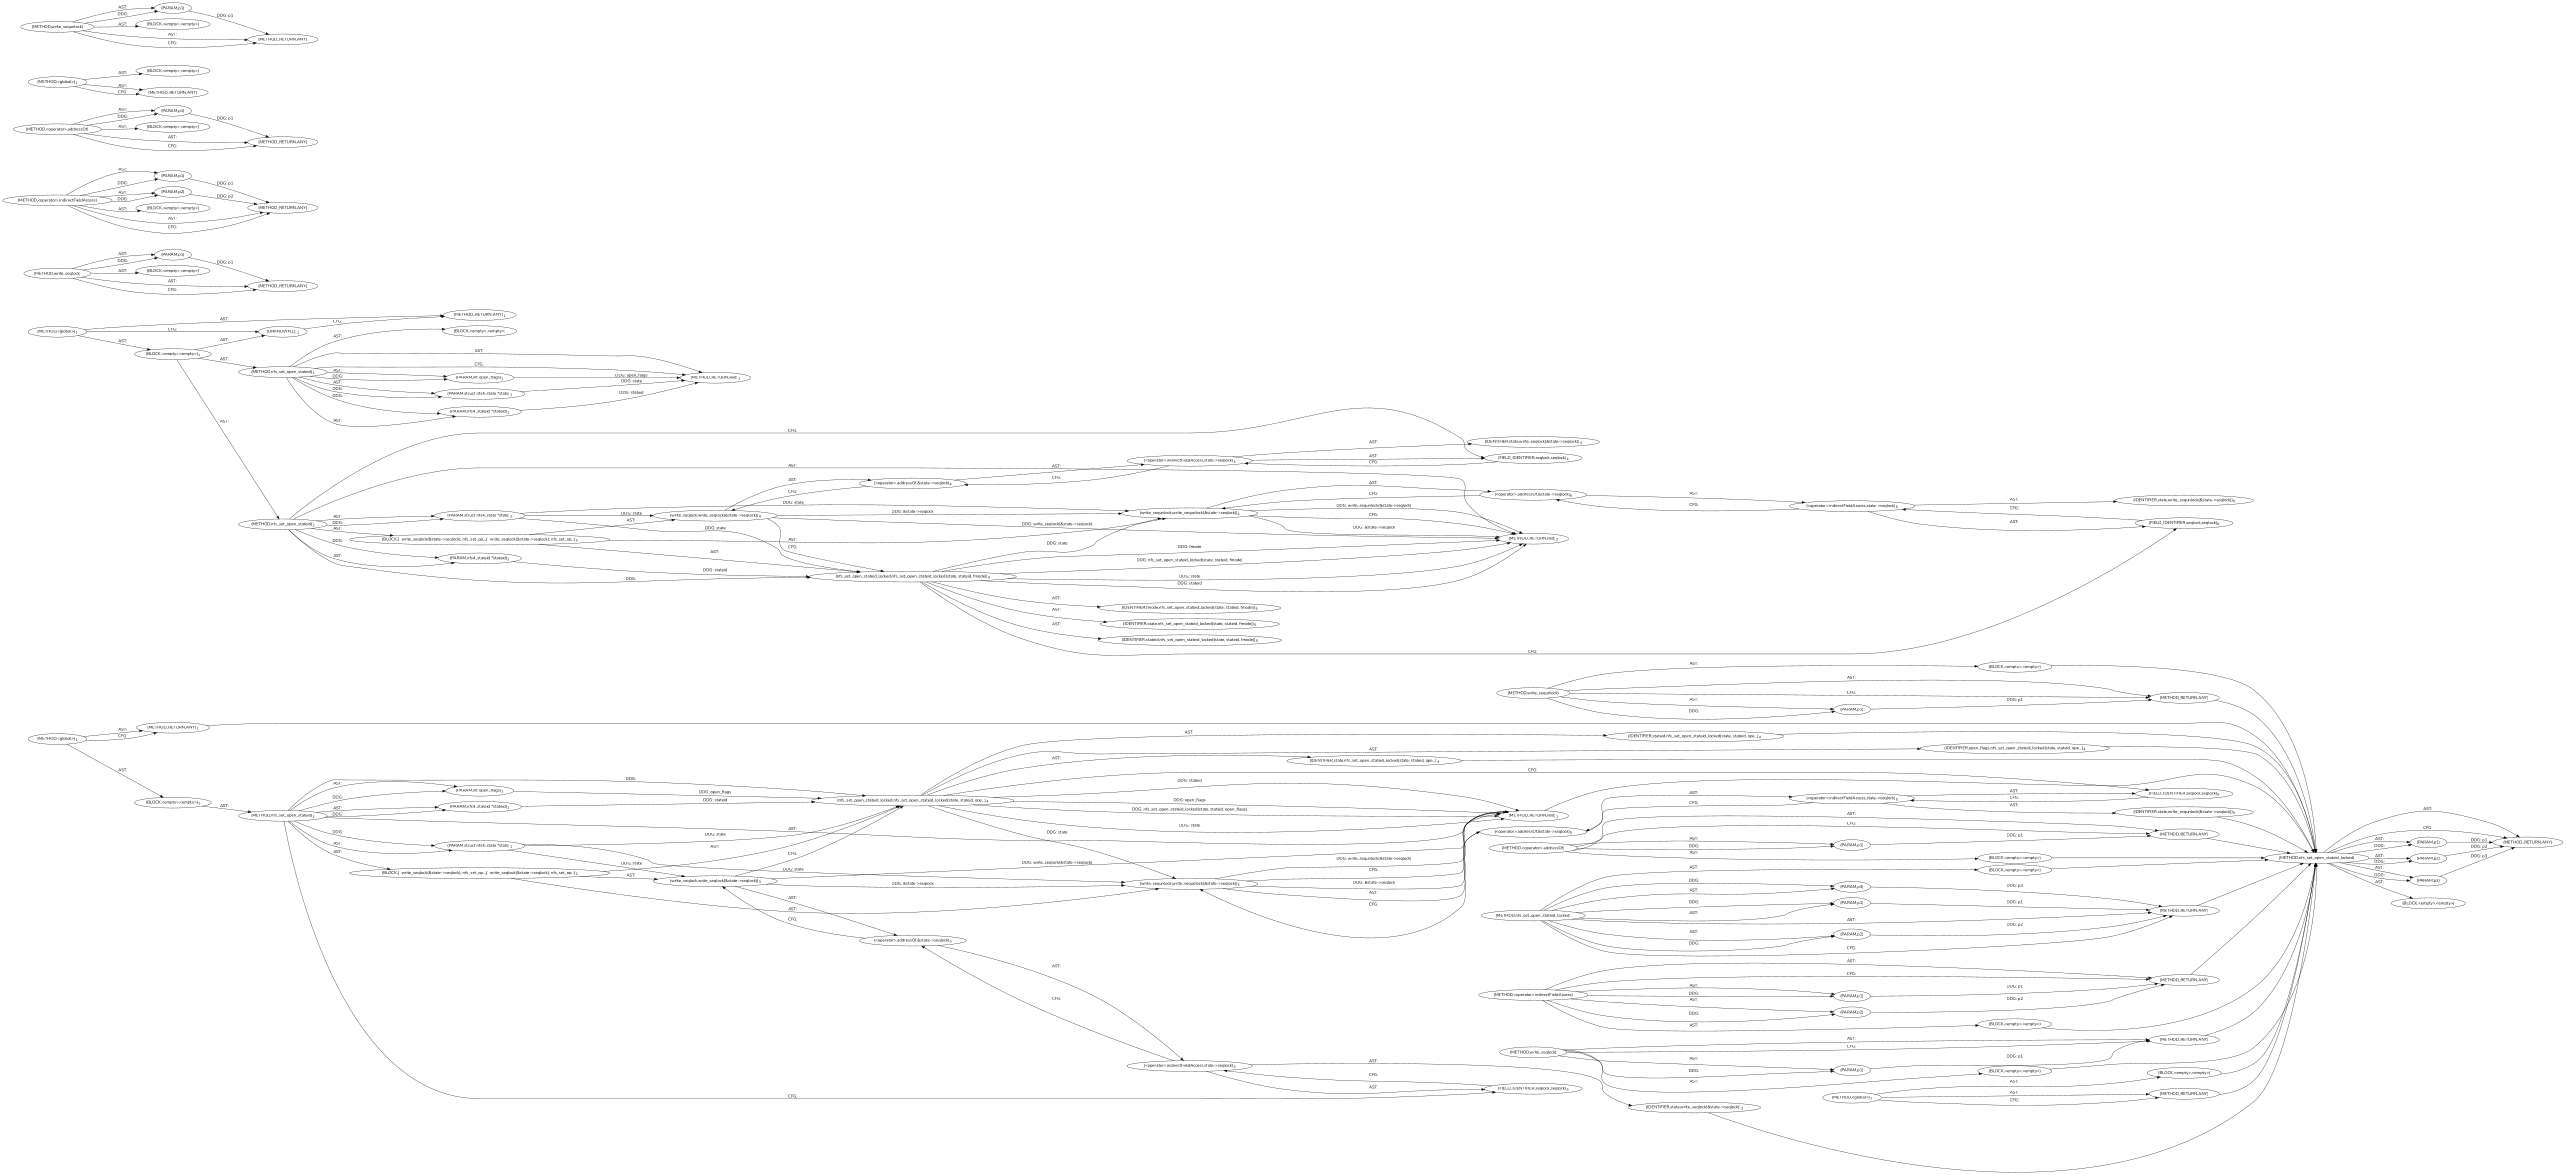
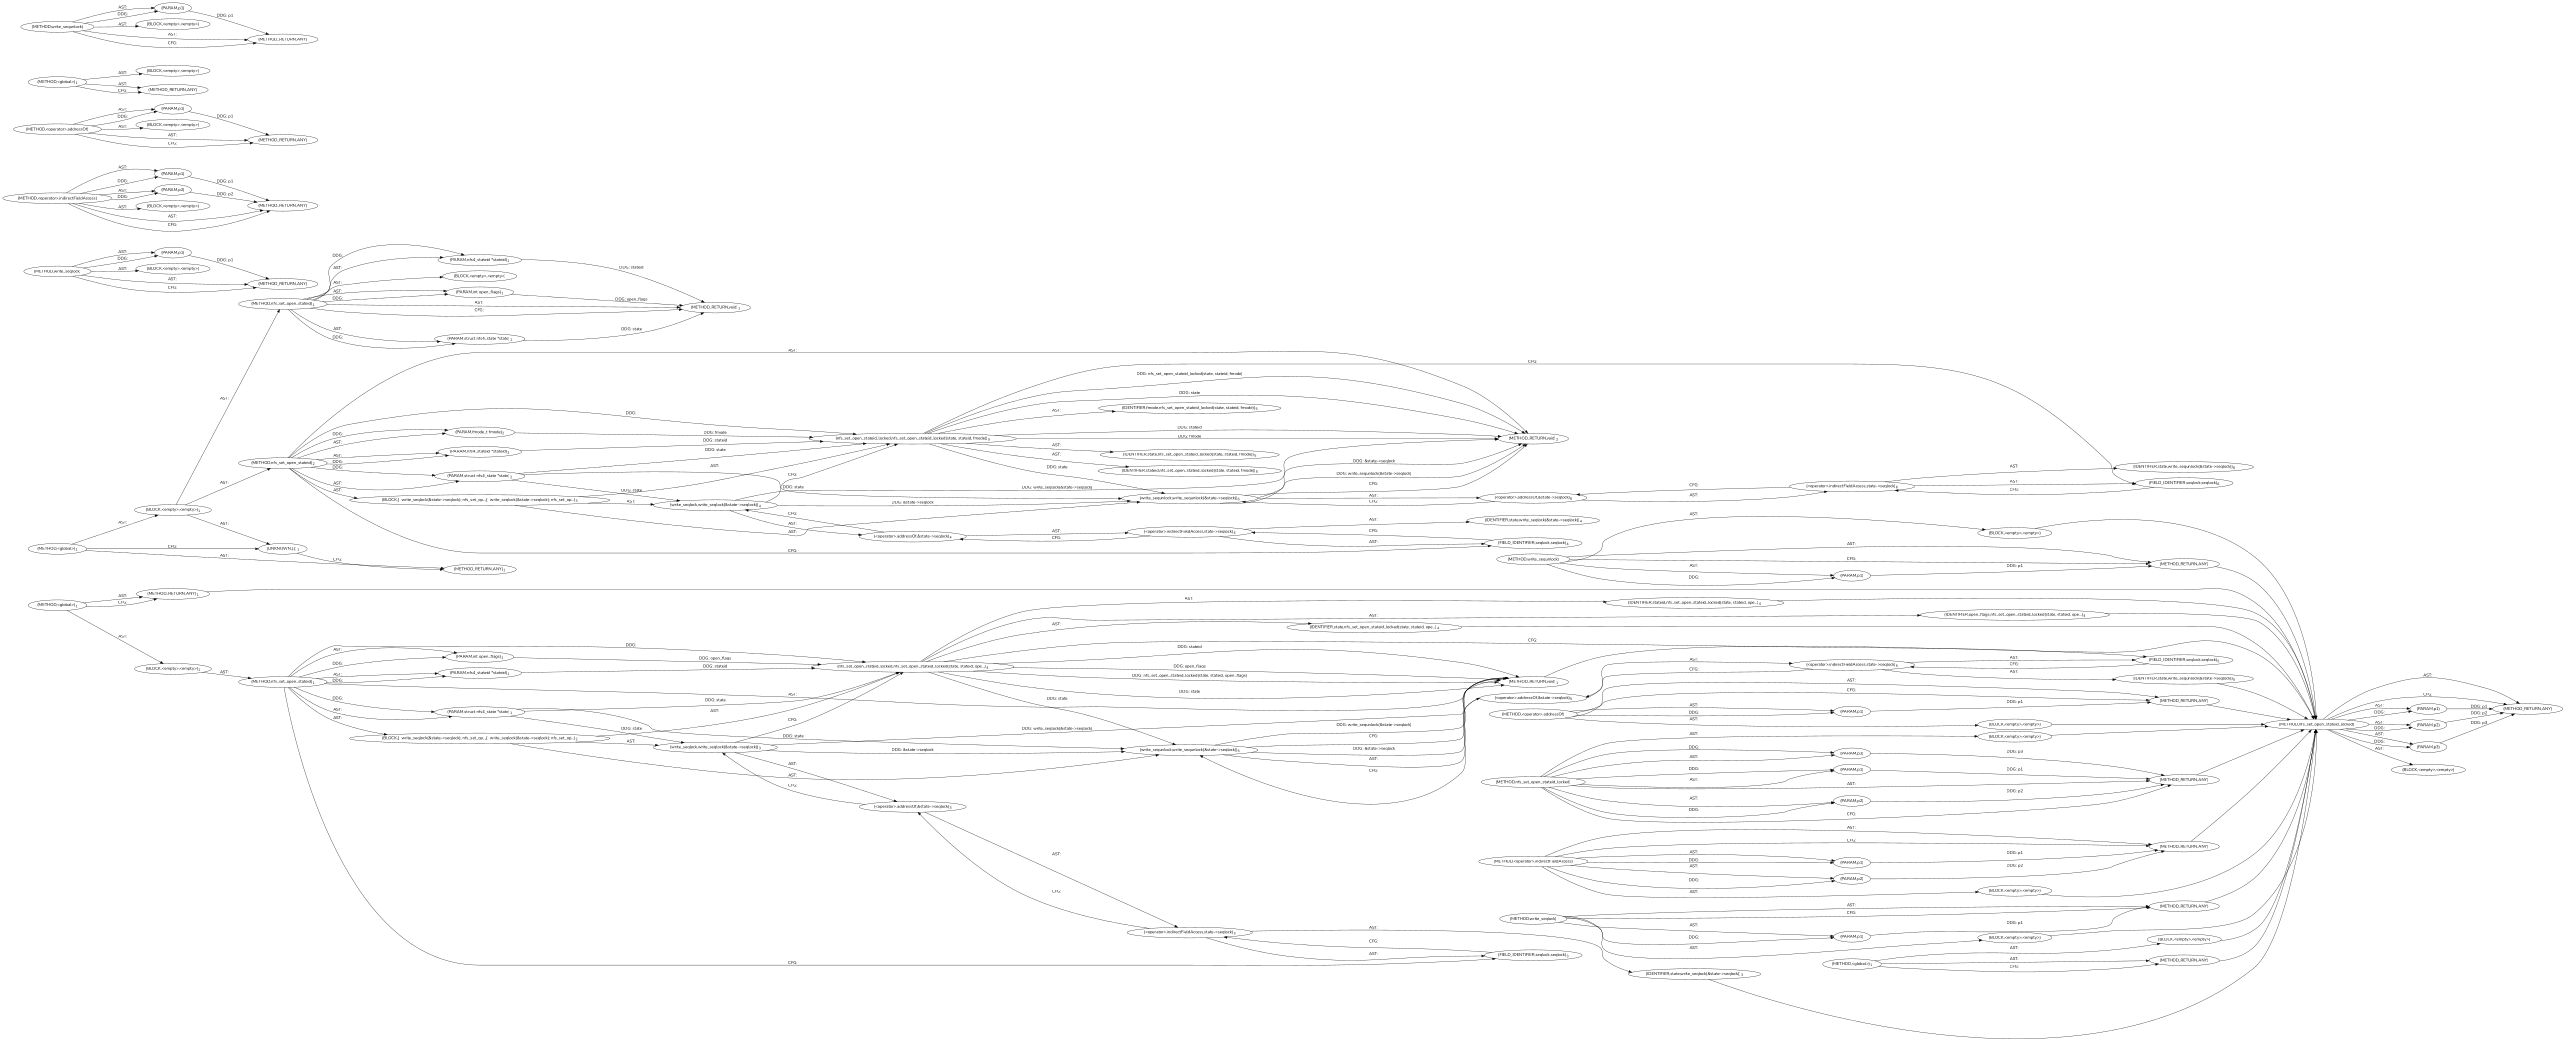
node "(PARAM,fmode_t fmode)": added
